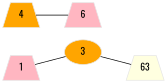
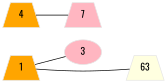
node "6": label "6" -> "7"
node "3": fillcolor orange -> lightpink
edge "3" -- "63": now "1" -- "63"
node "1": fillcolor lightpink -> orange
